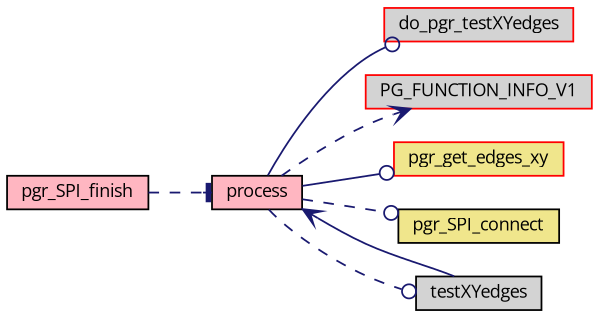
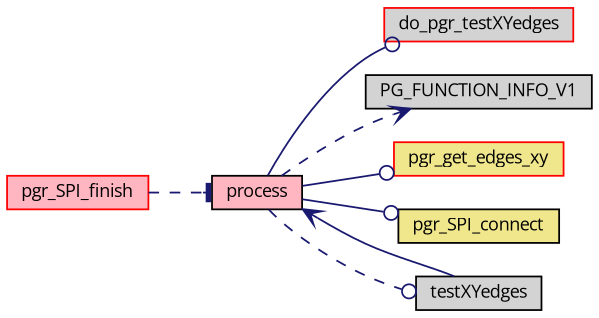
node "PG_FUNCTION_INFO_V1": color red -> black
node "pgr_SPI_finish": color black -> red
edge "process" -> "pgr_SPI_connect": style dashed -> solid
